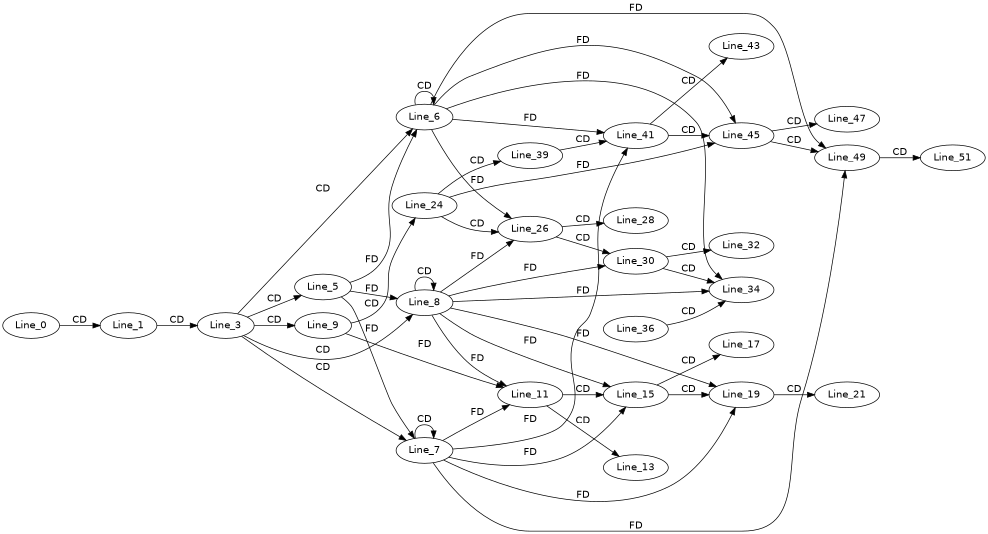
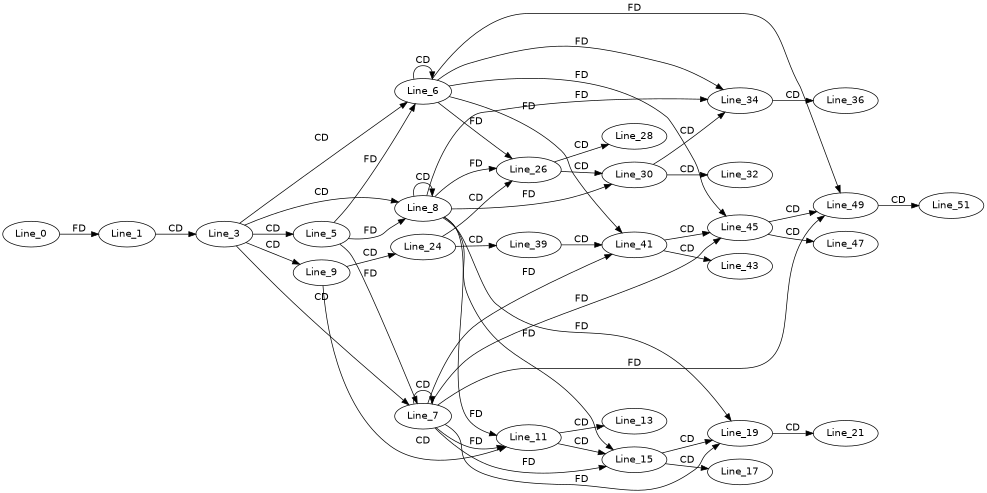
edge "Line_24" -> "Line_45": now "Line_7" -> "Line_45"
edge "Line_36" -> "Line_34": reversed
edge "Line_0" -> "Line_1": label "CD" -> "FD"
edge "Line_9" -> "Line_11": label "FD" -> "CD"
